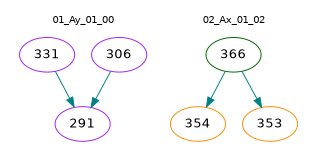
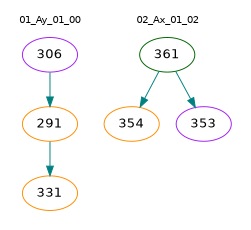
node "331": color purple -> darkorange
node "366": label "366" -> "361"
edge "331" -> "291": reversed
node "291": color purple -> darkorange
node "353": color darkorange -> purple
